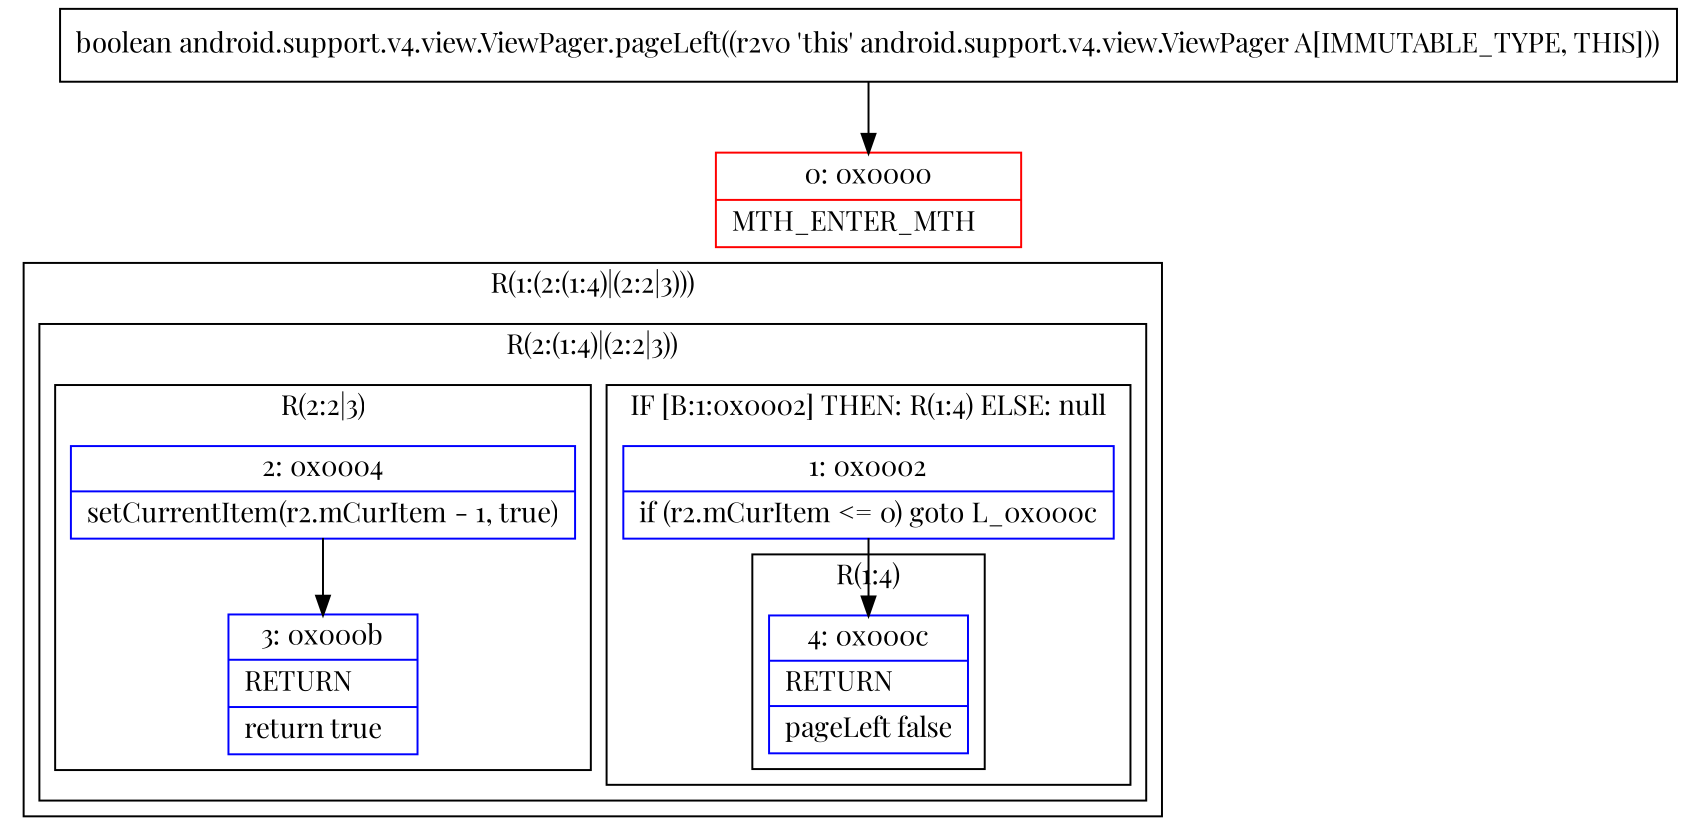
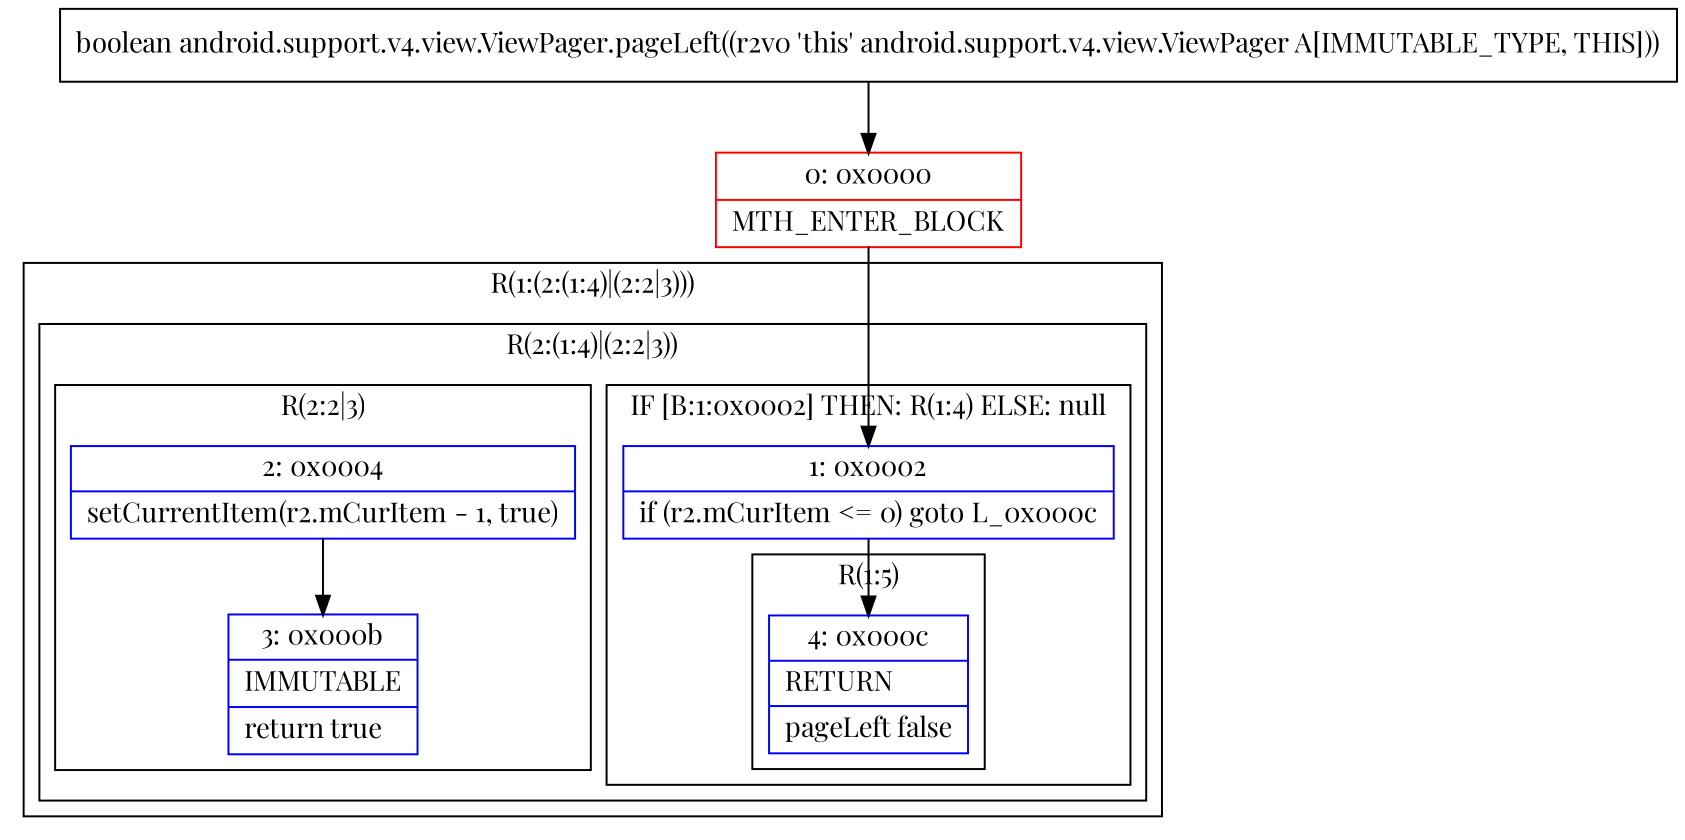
node "0: 0x0000": text "MTH_ENTER_MTH" -> "MTH_ENTER_BLOCK"
edge "0: 0x0000" -> "1: 0x0002": added
cluster "R(1:4)": label "R(1:4)" -> "R(1:5)"
node "3: 0x000b": text "RETURN" -> "IMMUTABLE"
